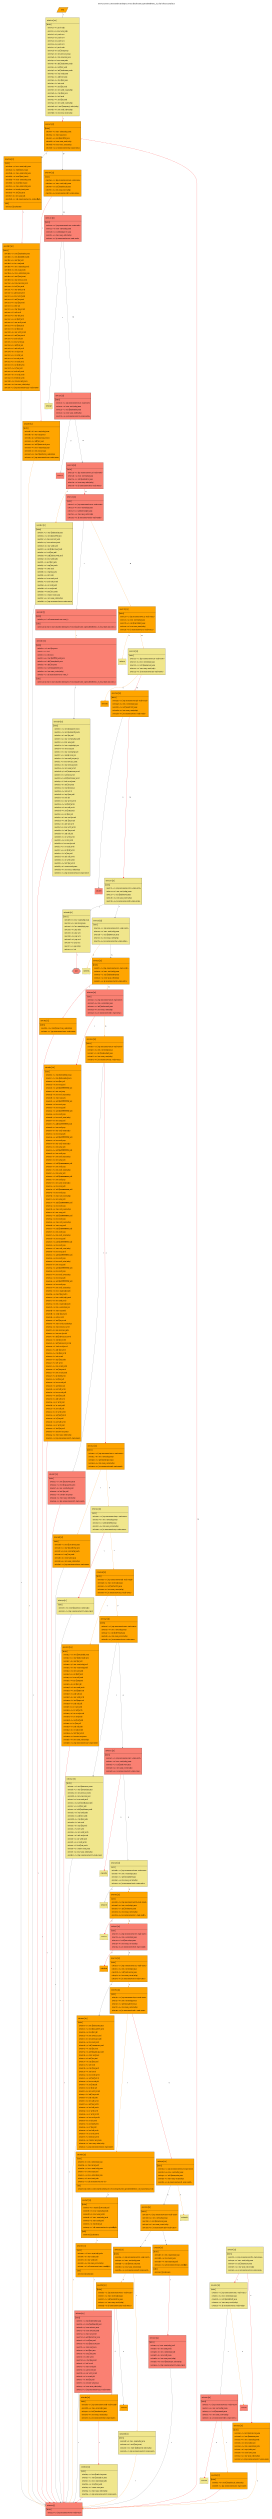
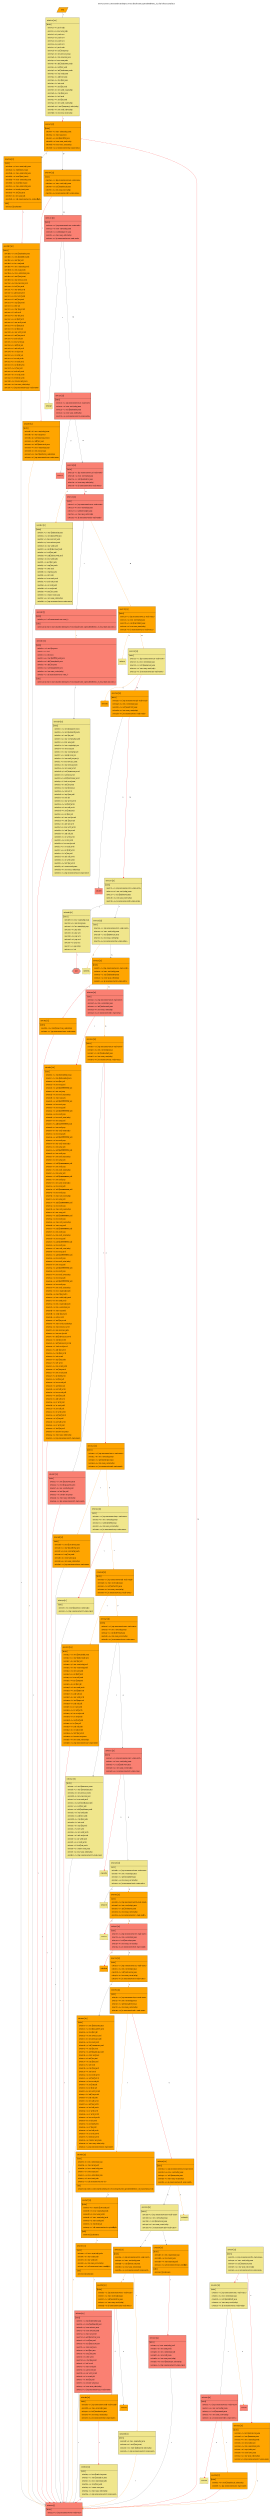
node "0x401784 [28]": fillcolor orange -> khaki
